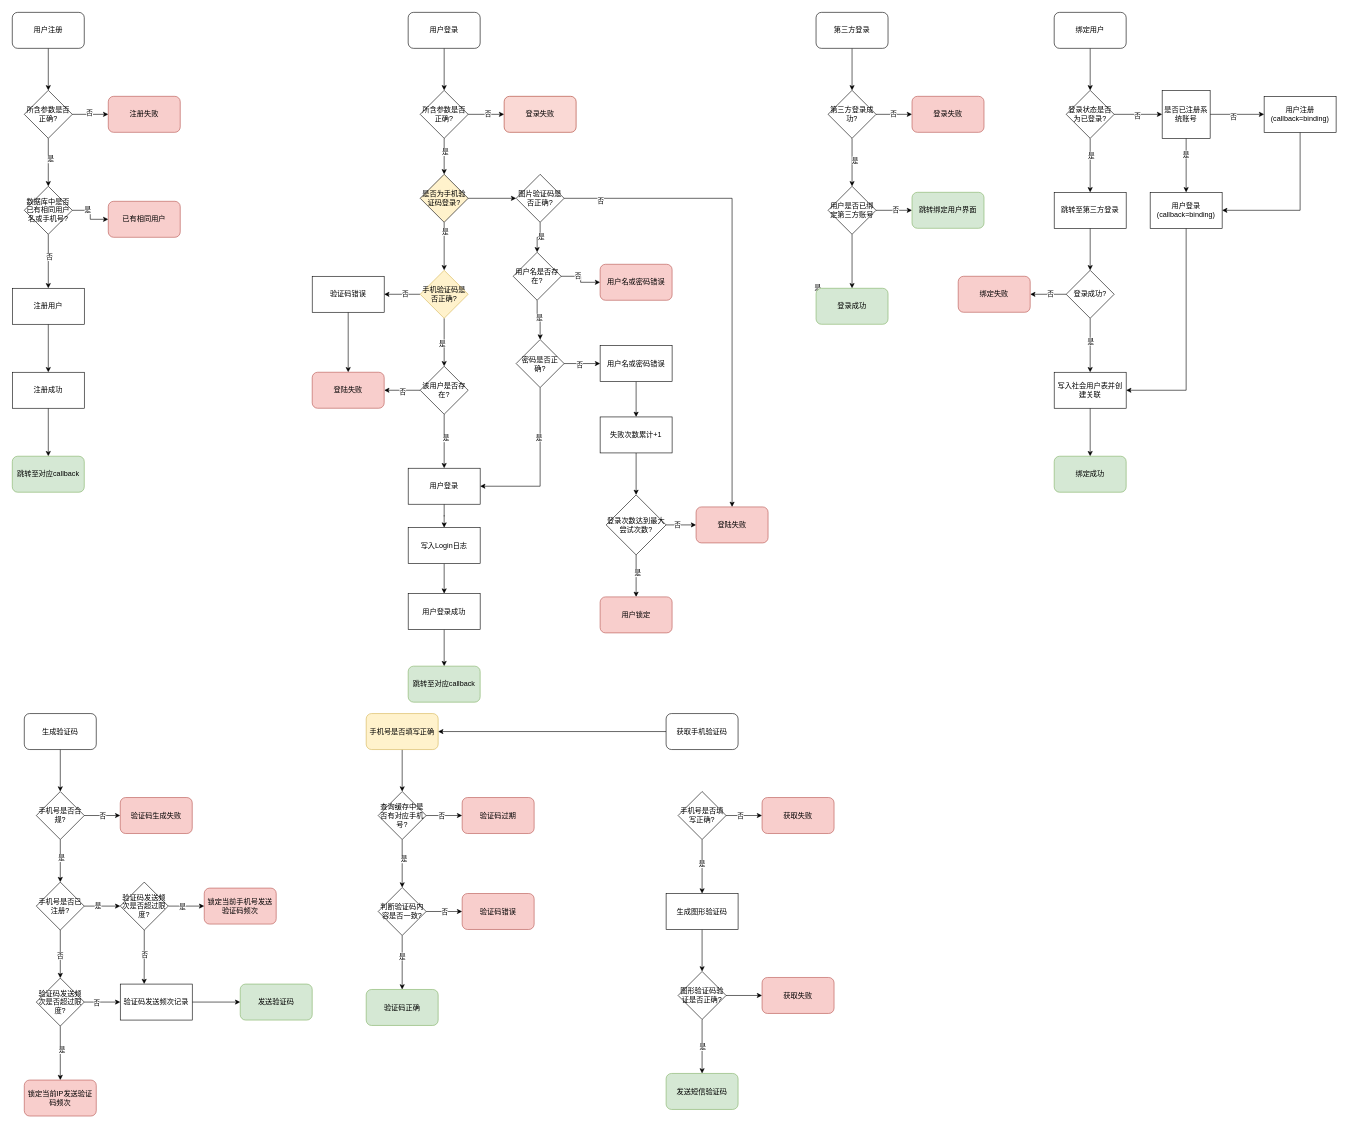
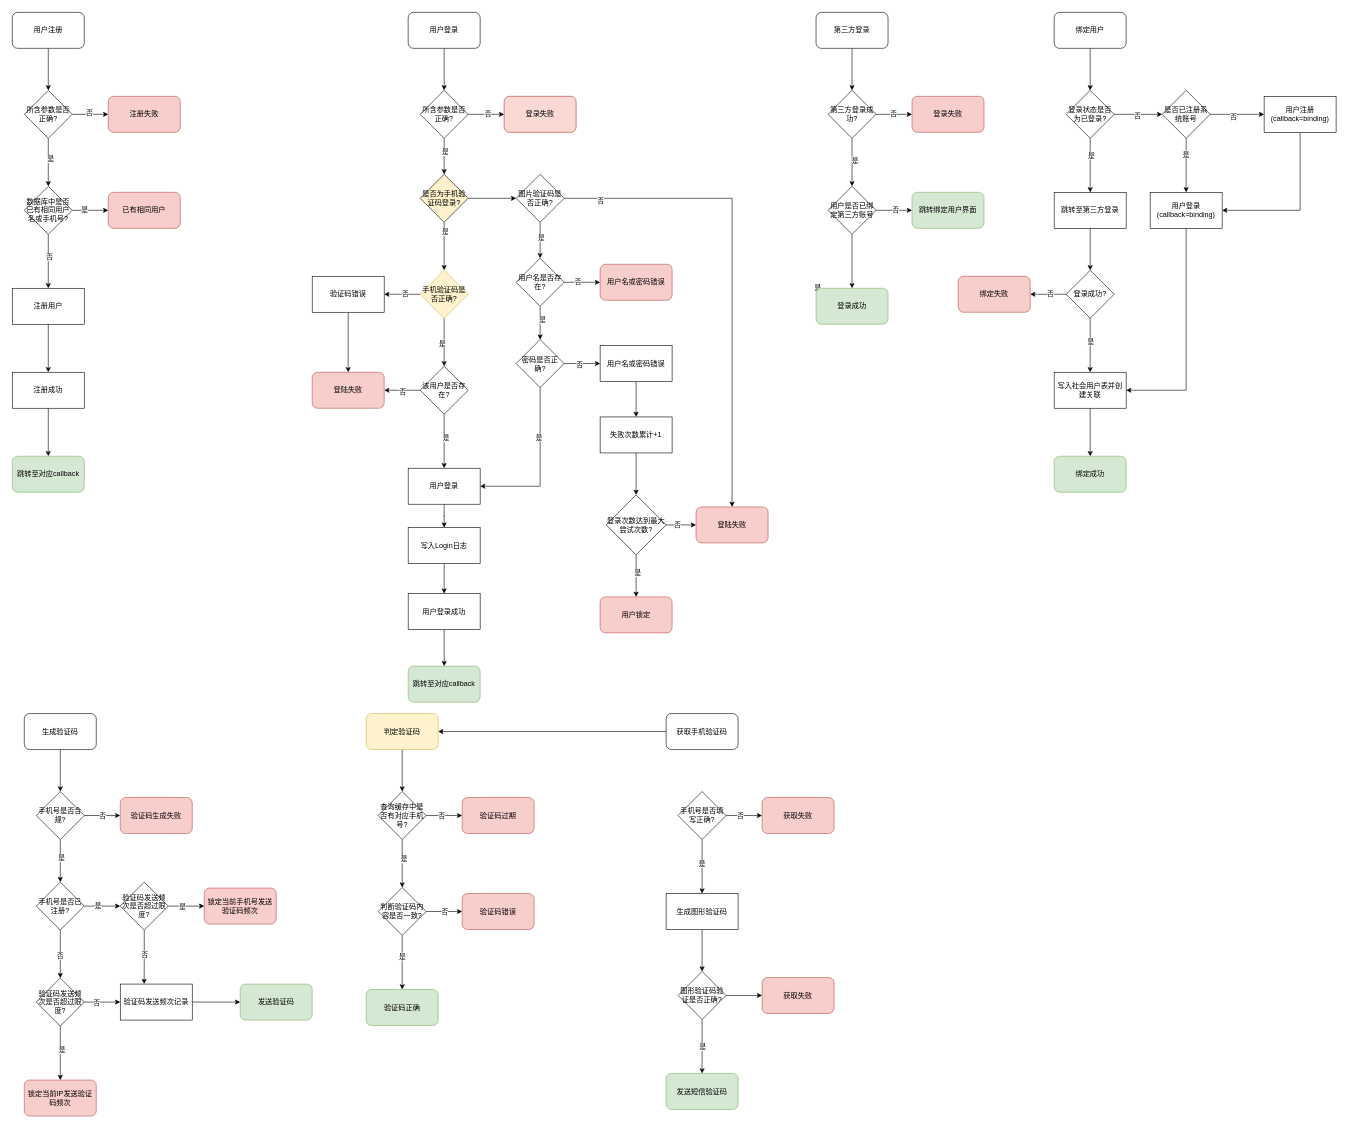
node "是否已注册系统账号": shape rectangle -> diamond
node "已有相同用户": moved (144, 219) -> (144, 210)
node "用户名是否存在?": moved (537, 276) -> (540, 282)
node "手机号是否填写正确": label "手机号是否填写正确" -> "判定验证码"
